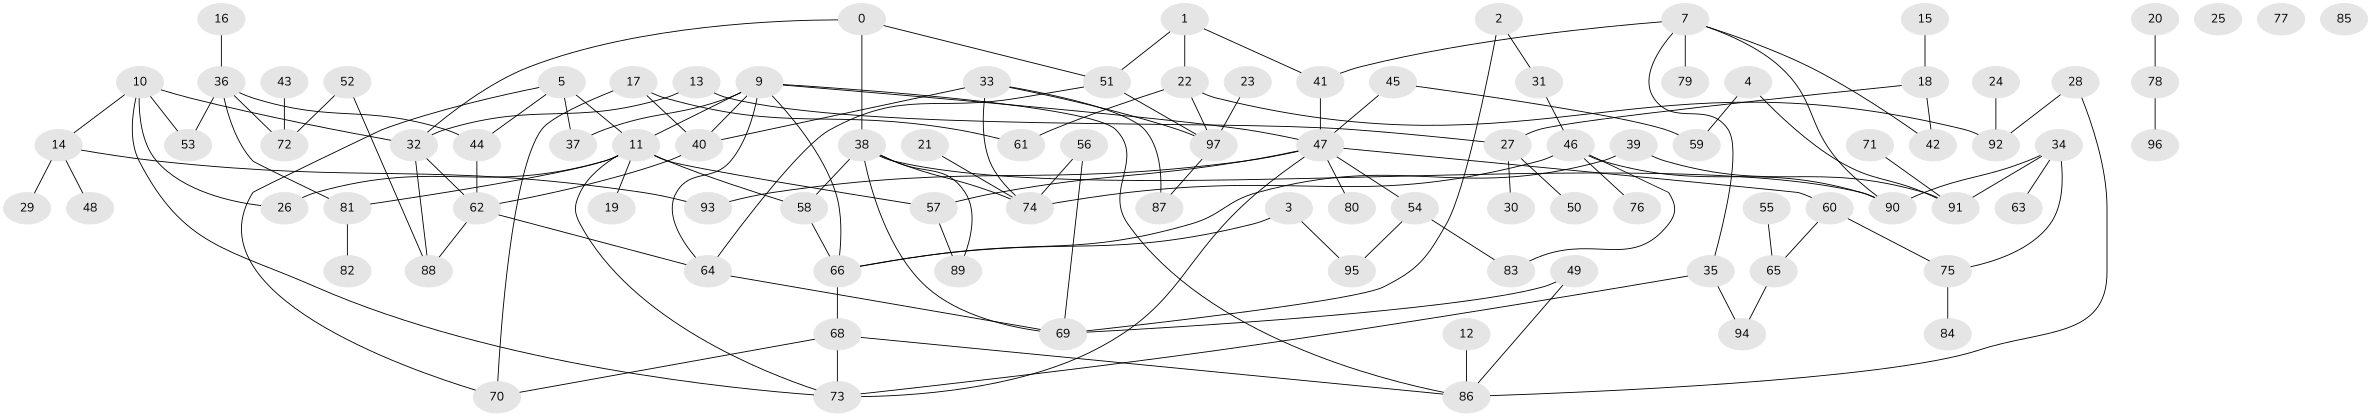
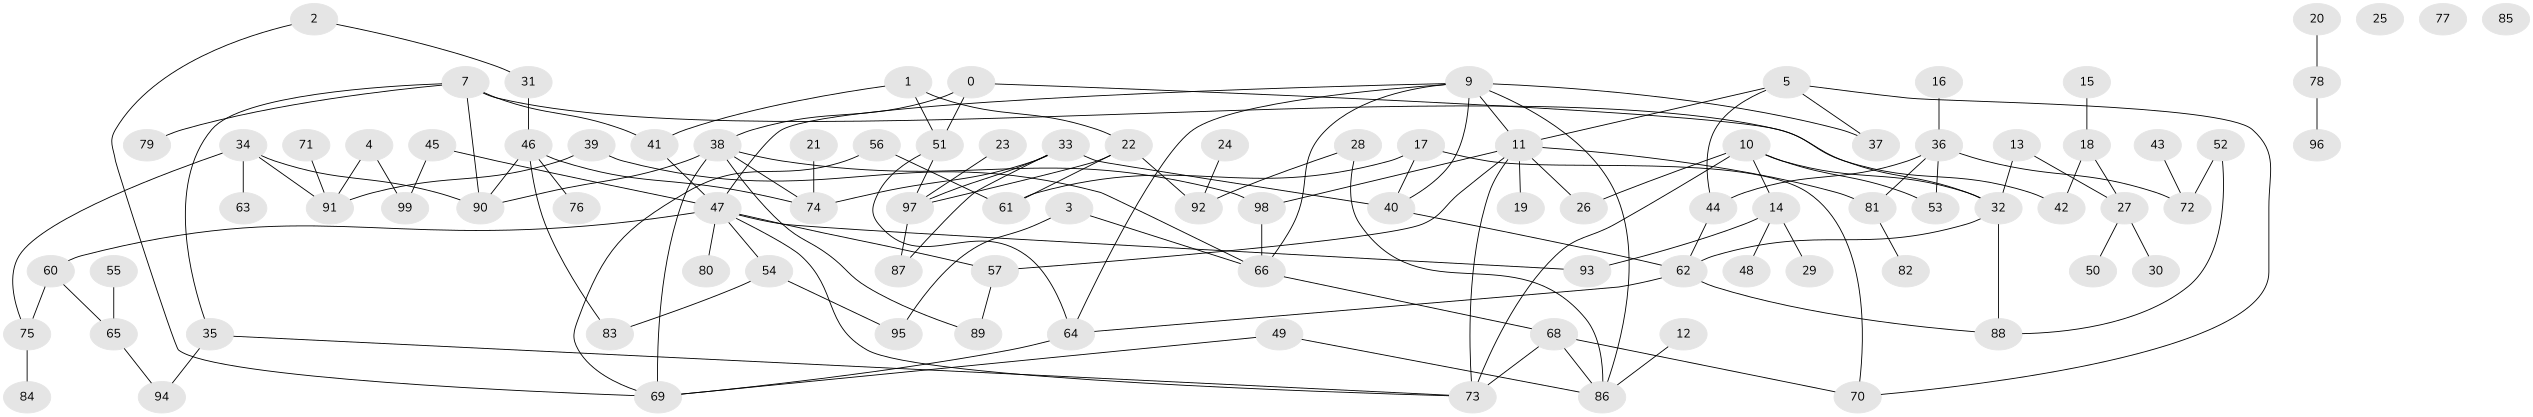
node "59": label "59" -> "99"
edge "56" -- "74": now "56" -- "61"
node "58": label "58" -> "98"
